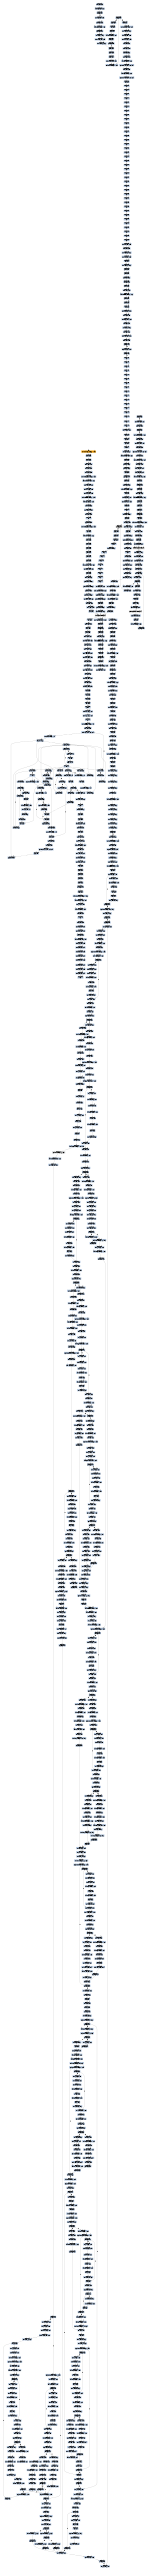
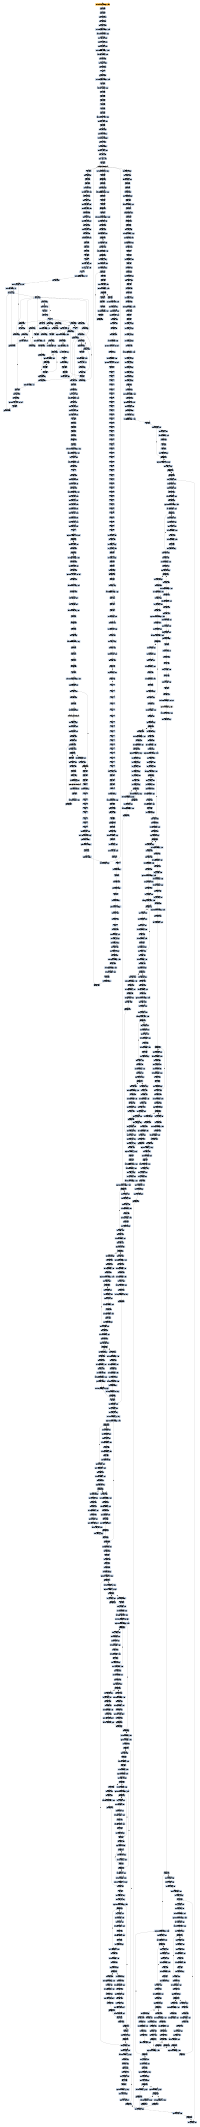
node "0x03570dbe xorl %eax, %eax": added
node "0x0357094c cmpl $0x1<UINT8>, 0x48(%ebx)": added
edge "0x03570422 movl %esi, %eax" -> "0x03570420 jae 0x3570437": reversed
